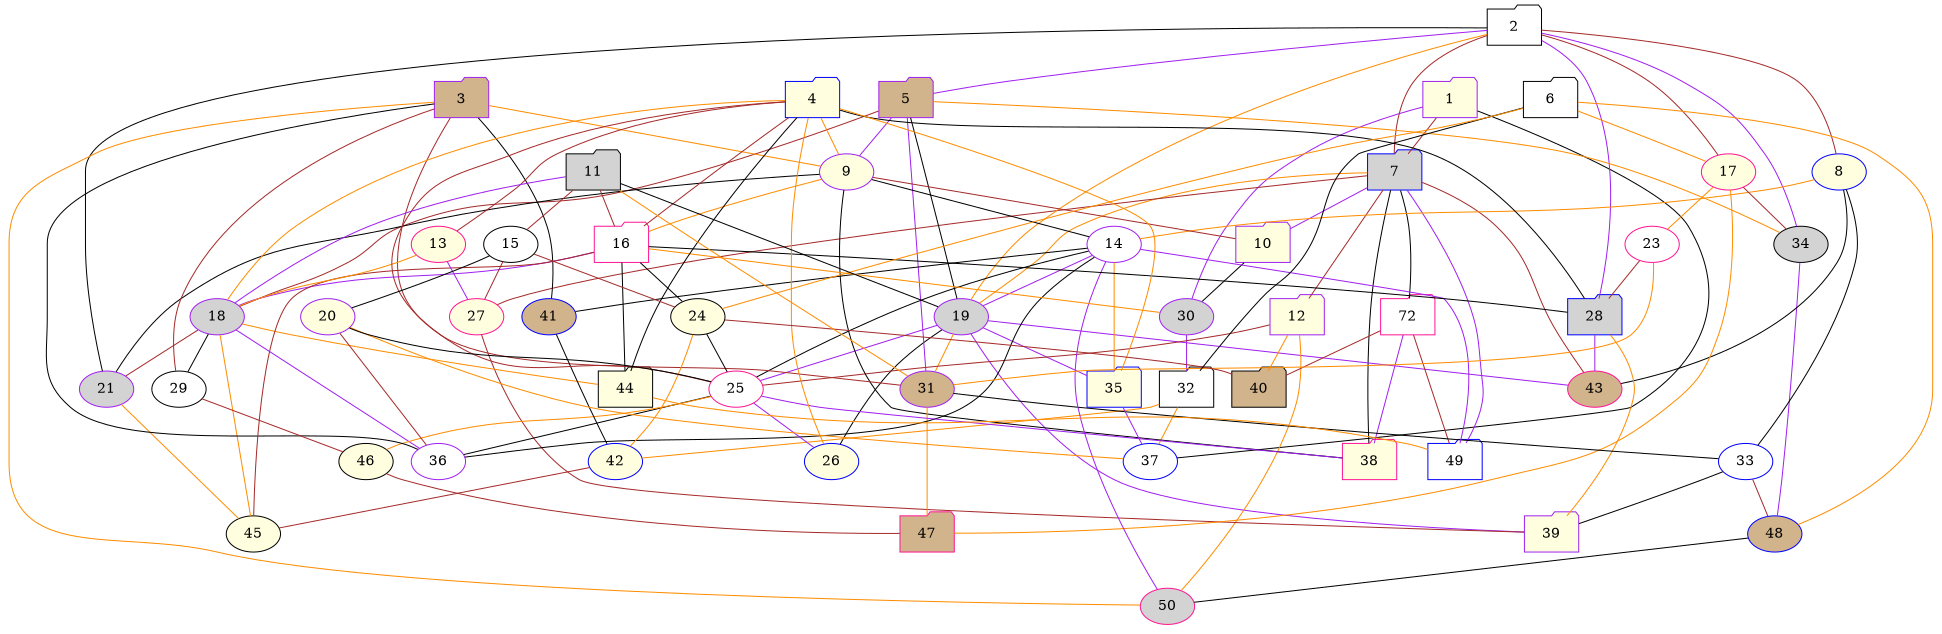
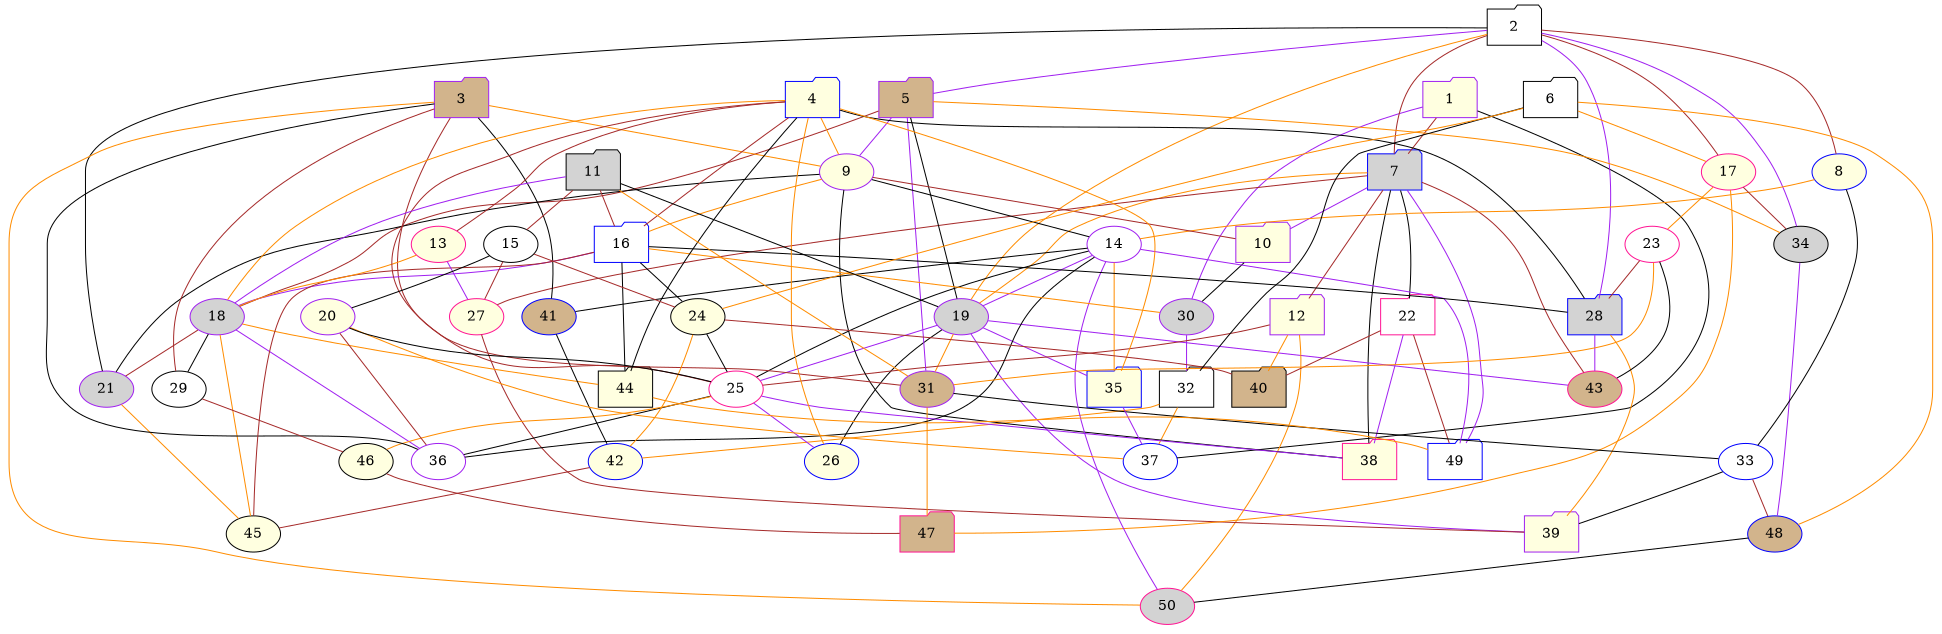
node "16": color deeppink -> blue
node "72": label "72" -> "22"
edge "8" -- "43": now "23" -- "43"
